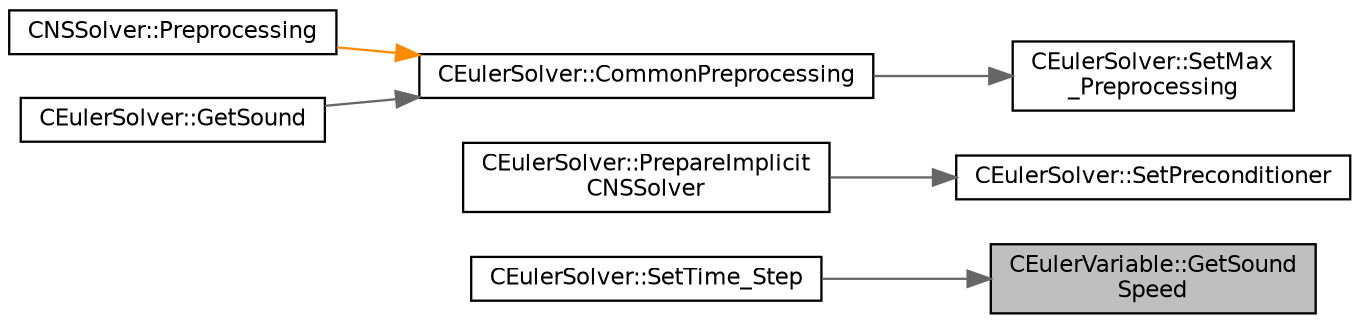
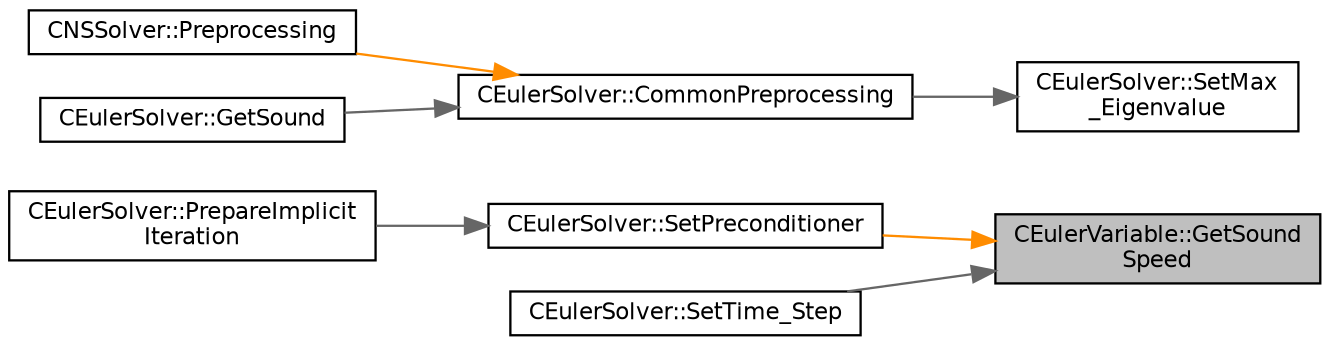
node "CEulerSolver::SetMax _Preprocessing": label "CEulerSolver::SetMax _Preprocessing" -> "CEulerSolver::SetMax _Eigenvalue"
node "CEulerSolver::PrepareImplicit CNSSolver": label "CEulerSolver::PrepareImplicit CNSSolver" -> "CEulerSolver::PrepareImplicit Iteration"
edge "CEulerSolver::SetPreconditioner" -> "CEulerVariable::GetSound Speed": added
